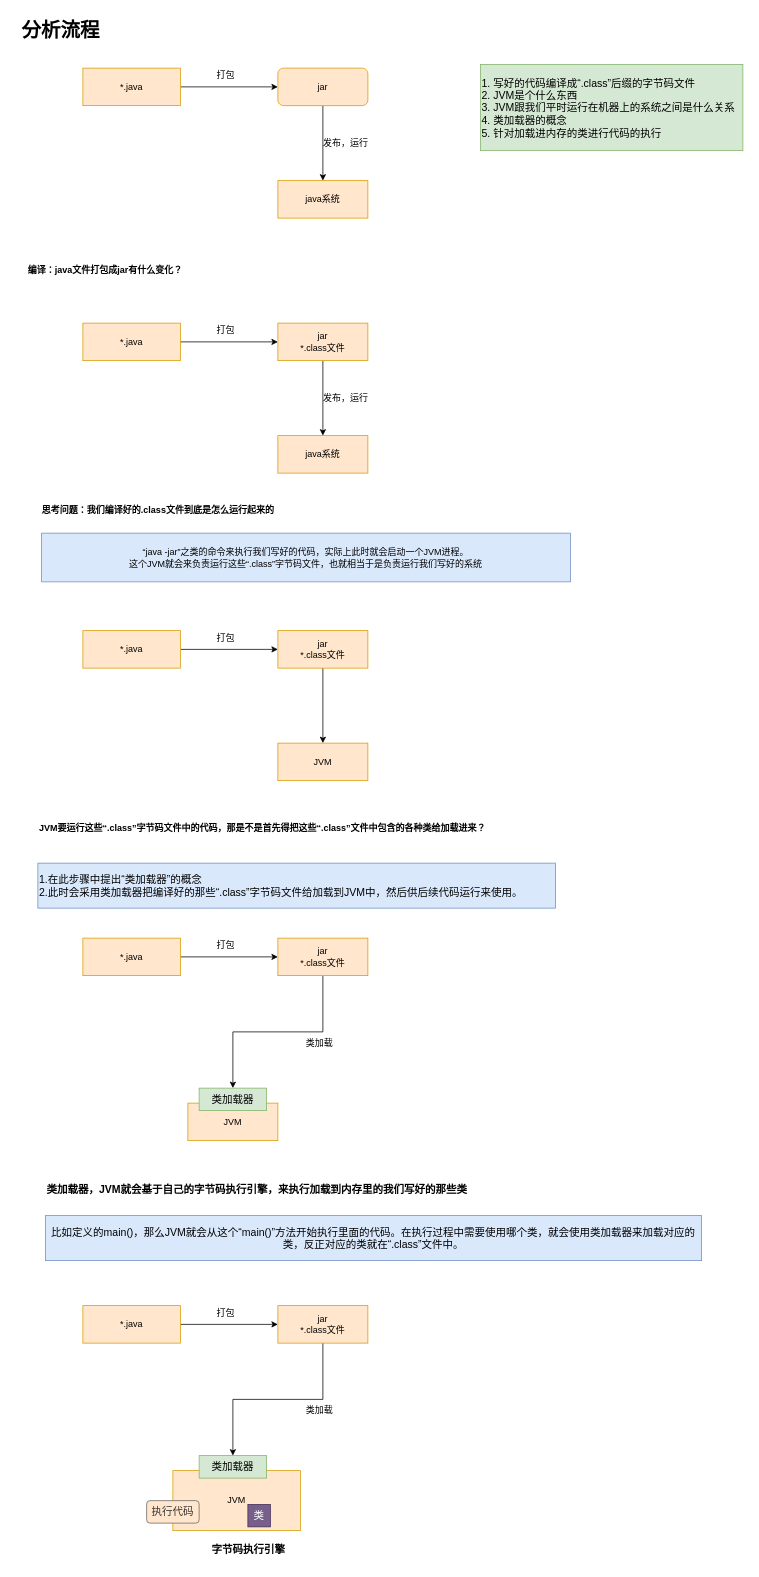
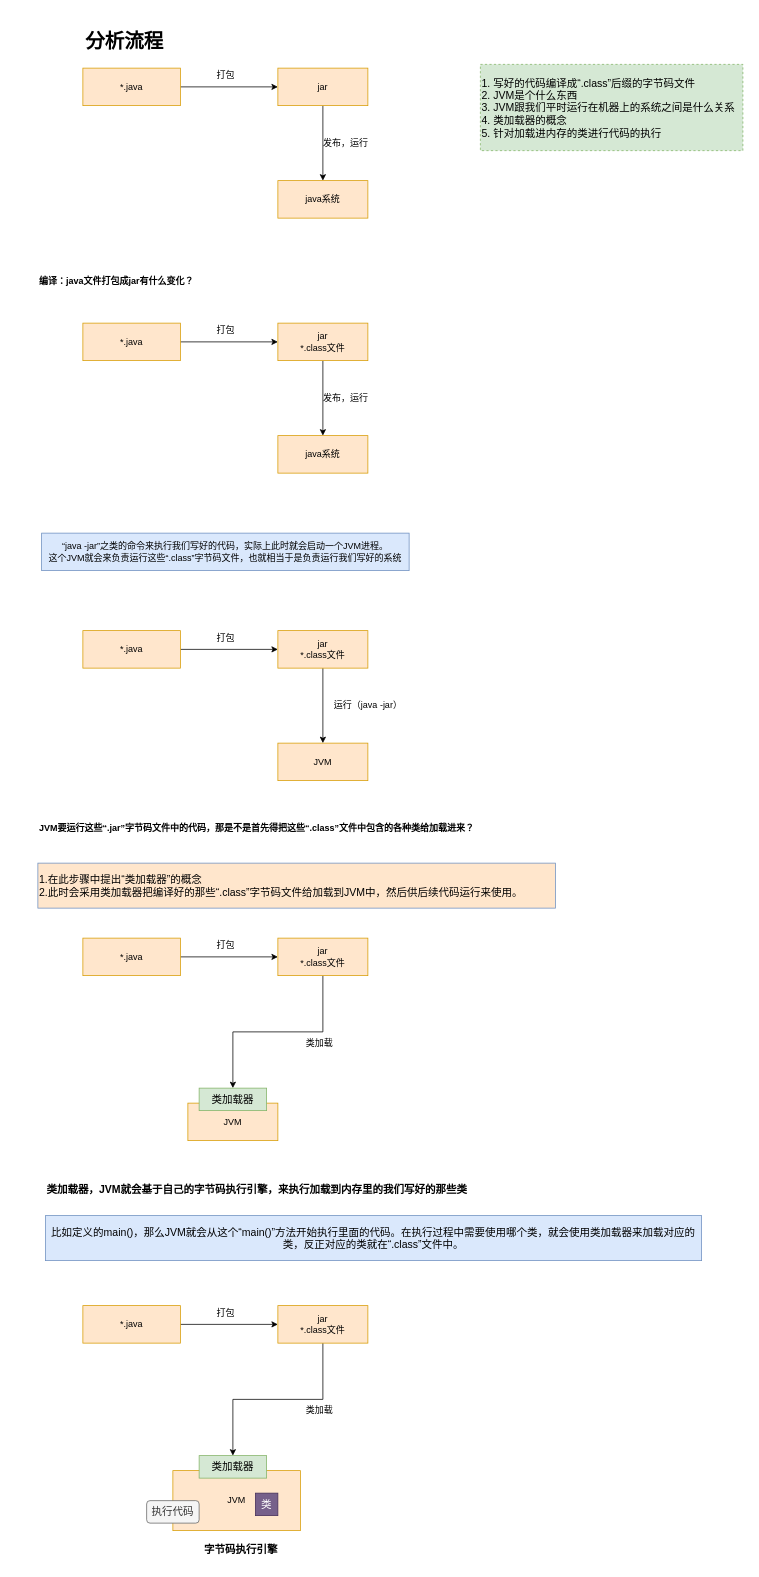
node "分析流程": moved (60, 30) -> (124, 42)
node "jar": shape rounded rectangle -> rectangle
node "1. 写好的代码编译成“.class”后缀的字节码文件 2. JVM是个什么东西 3. JVM跟我们平时运行在机器上的系统之间是什么关系 4. 类加载器的概念 5. 针对加载进内存的类进行代码的执行": style solid -> dashed
node "编译：java文件打包成jar有什么变化？": moved (214, 270) -> (225, 282)
node "思考问题：我们编译好的.class文件到底是怎么运行起来的": removed
node "“java -jar”之类的命令来执行我们写好的代码，实际上此时就会启动一个JVM进程。 这个JVM就会来负责运行这些“.class”字节码文件，也就相当于是负责运行我们写好的系统": size 529x49 -> 368x38
node "运行（java -jar）": added
node "JVM要运行这些“.class”字节码文件中的代码，那是不是首先得把这些“.class”文件中包含的各种类给加载进来？": label "JVM要运行这些“.class”字节码文件中的代码，那是不是首先得把这些“.class”文件中包含的各种类给加载进来？" -> "JVM要运行这些“.jar”字节码文件中的代码，那是不是首先得把这些“.class”文件中包含的各种类给加载进来？"
node "1.在此步骤中提出“类加载器”的概念 2.此时会采用类加载器把编译好的那些“.class”字节码文件给加载到JVM中，然后供后续代码运行来使用。": fillcolor #dae8fc -> #ffe6cc
node "执行代码": fillcolor #ffe6cc -> #f5f5f5
node "类": moved (259, 1515) -> (267, 1504)
node "字节码执行引擎": moved (252, 1549) -> (244, 1549)
